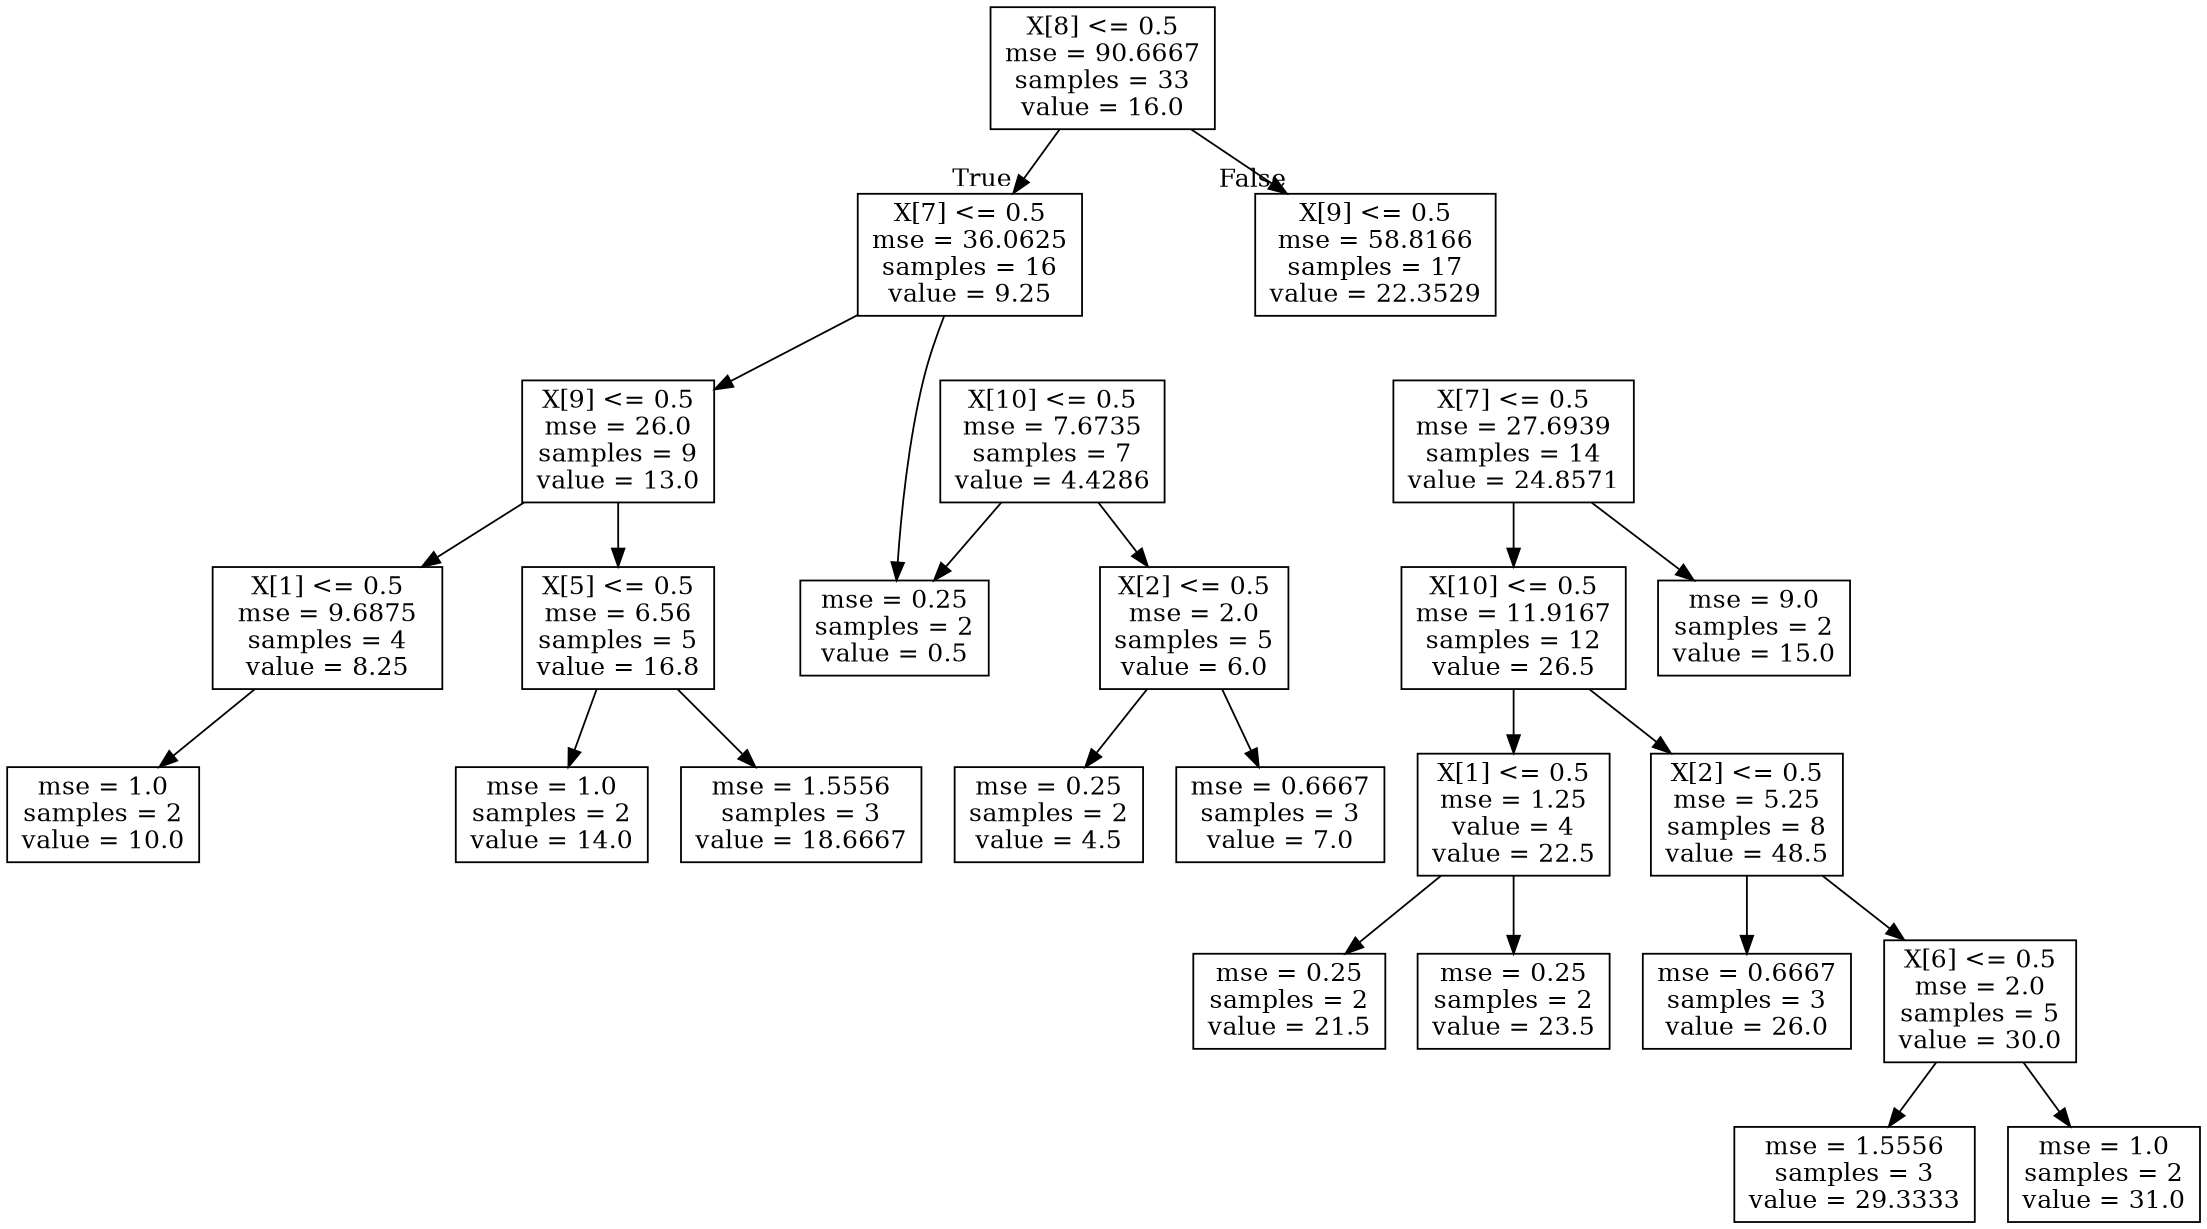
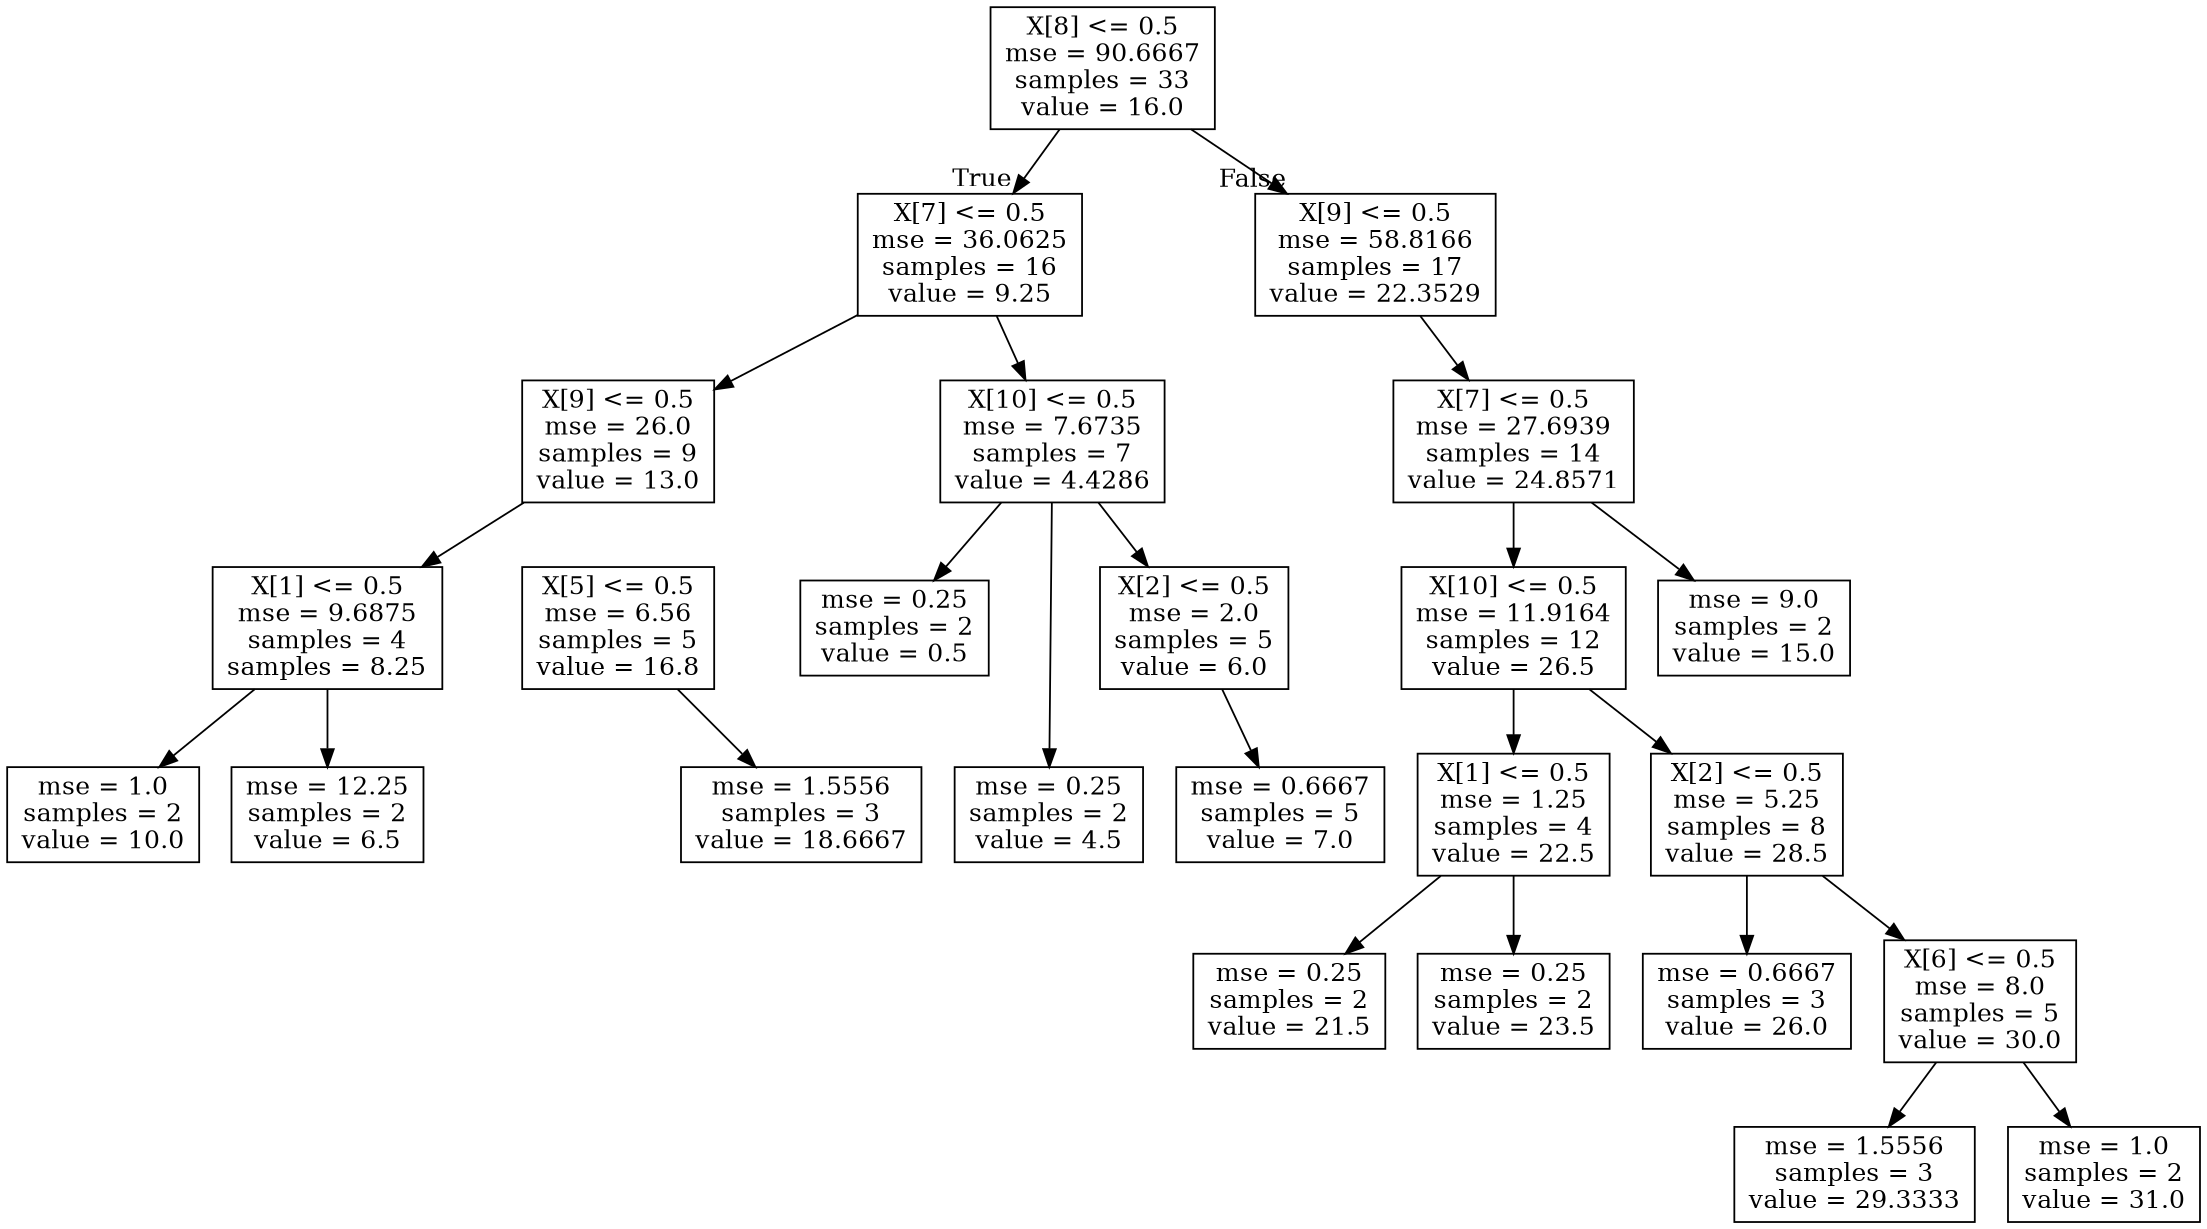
edge "X[9] <= 0.5 mse = 58.8166 samples = 17 value = 22.3529" -> "X[7] <= 0.5 mse = 27.6939 samples = 14 value = 24.8571": added
edge "X[7] <= 0.5 mse = 36.0625 samples = 16 value = 9.25" -> "mse = 0.25 samples = 2 value = 0.5": now "X[7] <= 0.5 mse = 36.0625 samples = 16 value = 9.25" -> "X[10] <= 0.5 mse = 7.6735 samples = 7 value = 4.4286"
edge "X[9] <= 0.5 mse = 26.0 samples = 9 value = 13.0" -> "X[5] <= 0.5 mse = 6.56 samples = 5 value = 16.8": removed
node "X[1] <= 0.5 mse = 9.6875 samples = 4 value = 8.25": label "X[1] <= 0.5 mse = 9.6875 samples = 4 value = 8.25" -> "X[1] <= 0.5 mse = 9.6875 samples = 4 samples = 8.25"
node "X[10] <= 0.5 mse = 11.9167 samples = 12 value = 26.5": label "X[10] <= 0.5 mse = 11.9167 samples = 12 value = 26.5" -> "X[10] <= 0.5 mse = 11.9164 samples = 12 value = 26.5"
edge "X[2] <= 0.5 mse = 2.0 samples = 5 value = 6.0" -> "mse = 0.25 samples = 2 value = 4.5": now "X[10] <= 0.5 mse = 7.6735 samples = 7 value = 4.4286" -> "mse = 0.25 samples = 2 value = 4.5"
node "mse = 12.25 samples = 2 value = 6.5": added
node "mse = 1.0 samples = 2 value = 14.0": removed
node "mse = 0.6667 samples = 3 value = 7.0": label "mse = 0.6667 samples = 3 value = 7.0" -> "mse = 0.6667 samples = 5 value = 7.0"
node "X[1] <= 0.5 mse = 1.25 value = 4 value = 22.5": label "X[1] <= 0.5 mse = 1.25 value = 4 value = 22.5" -> "X[1] <= 0.5 mse = 1.25 samples = 4 value = 22.5"
node "X[2] <= 0.5 mse = 5.25 samples = 8 value = 48.5": label "X[2] <= 0.5 mse = 5.25 samples = 8 value = 48.5" -> "X[2] <= 0.5 mse = 5.25 samples = 8 value = 28.5"
node "X[6] <= 0.5 mse = 2.0 samples = 5 value = 30.0": label "X[6] <= 0.5 mse = 2.0 samples = 5 value = 30.0" -> "X[6] <= 0.5 mse = 8.0 samples = 5 value = 30.0"
